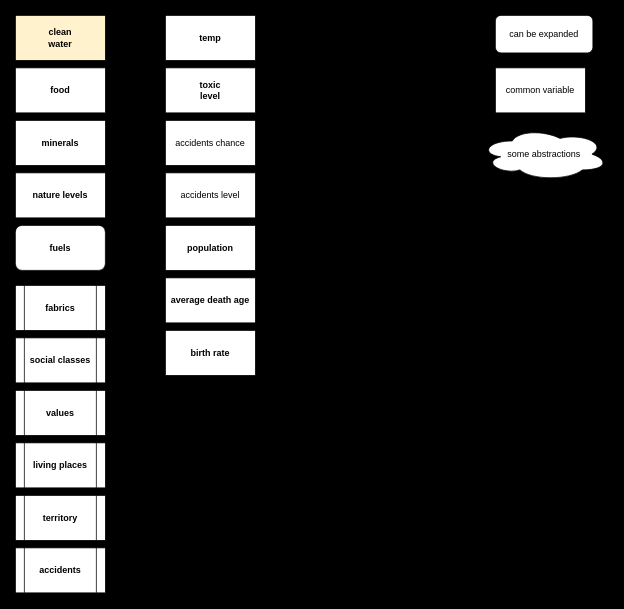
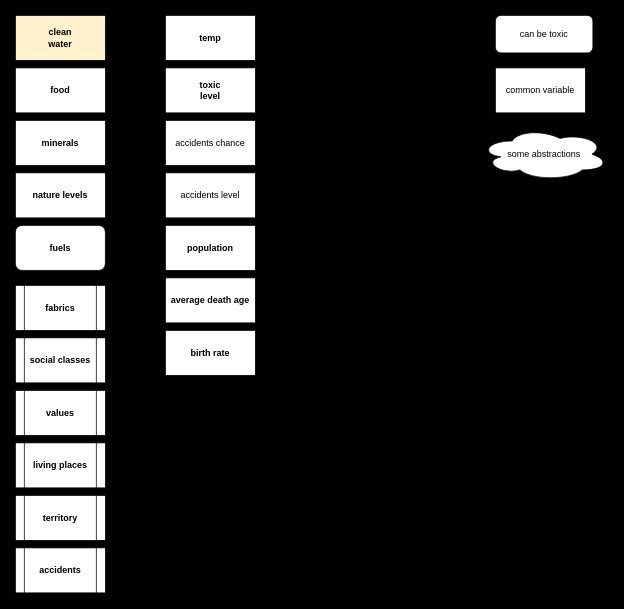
node "can be expanded": label "can be expanded" -> "can be toxic"
